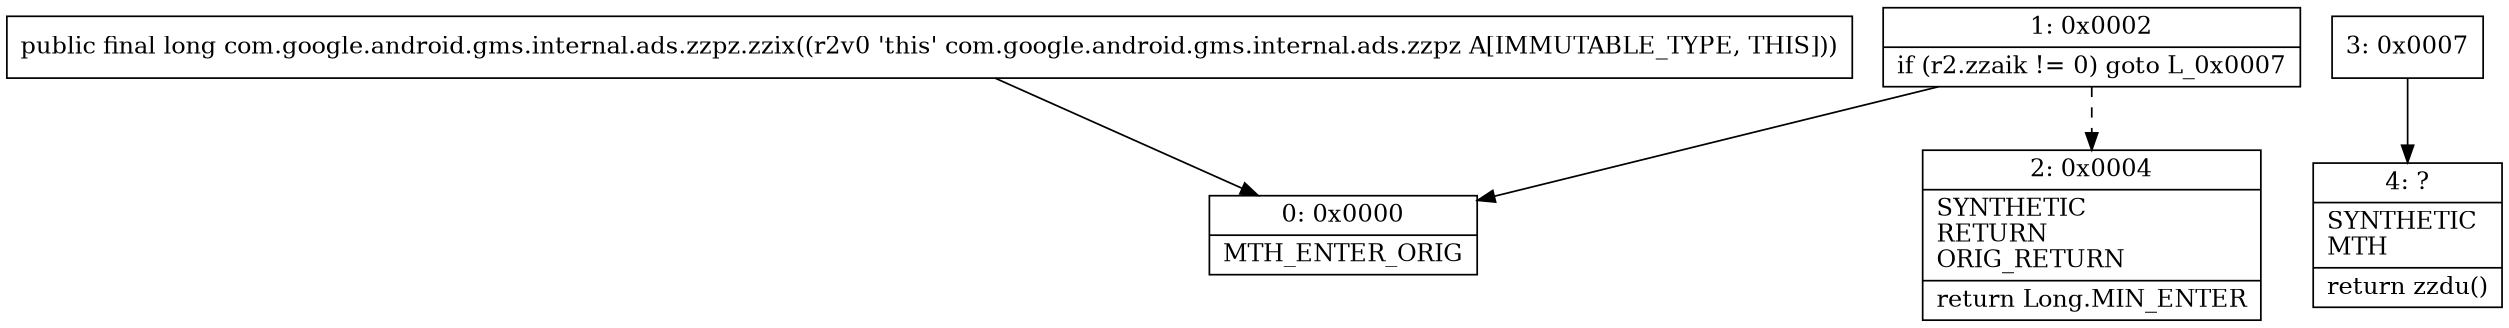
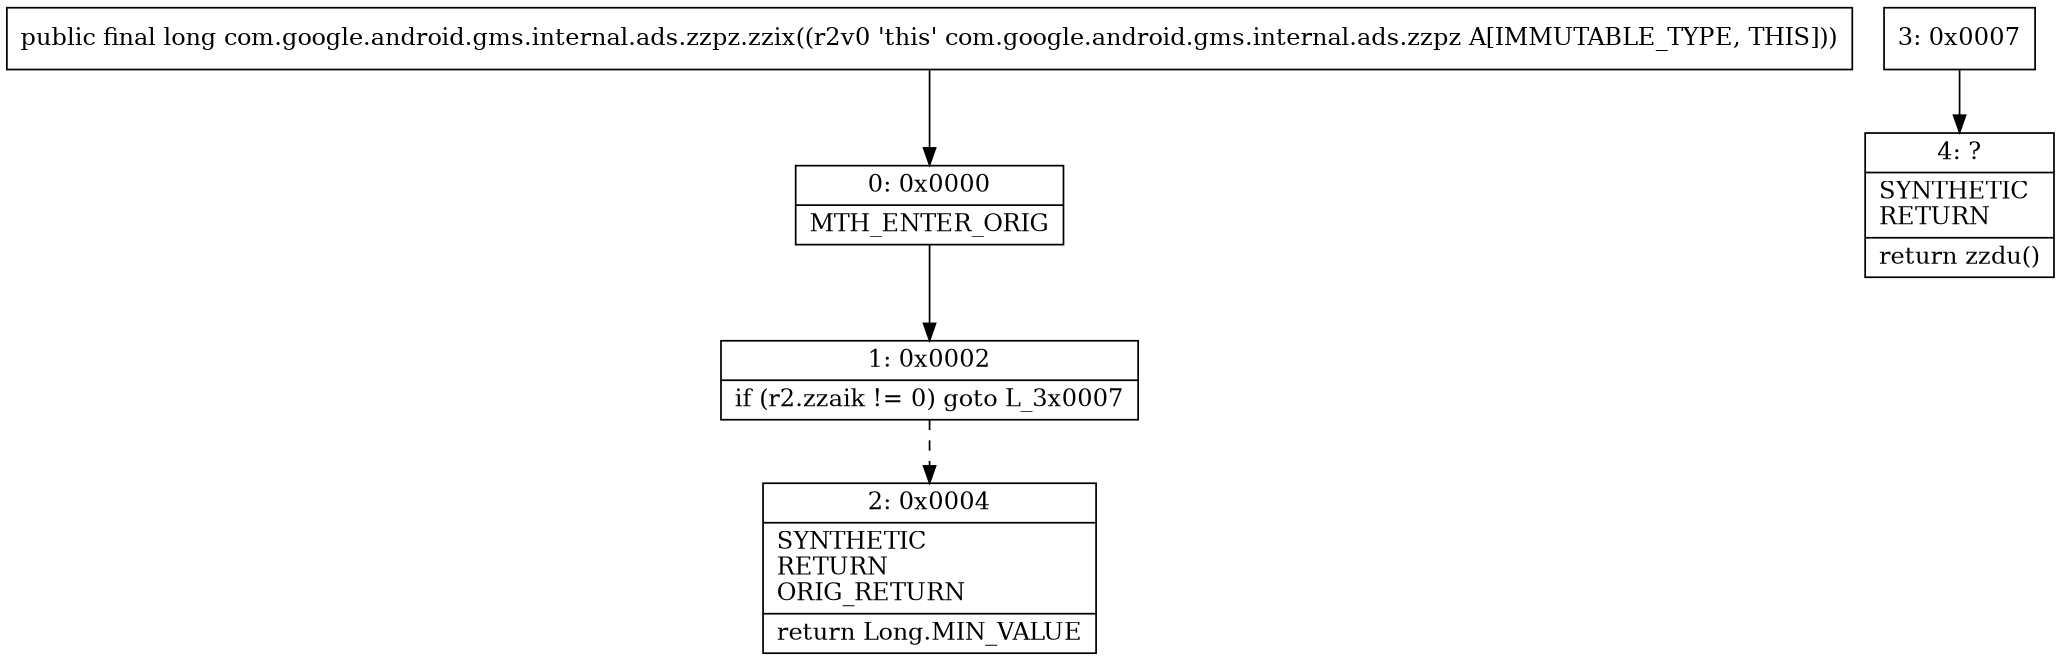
node "1: 0x0002": text "if (r2.zzaik != 0) goto L_0x0007" -> "if (r2.zzaik != 0) goto L_3x0007"
edge "1: 0x0002" -> "0: 0x0000": reversed
node "4: ?": text "MTH" -> "RETURN"
node "2: 0x0004": text "return Long.MIN_ENTER" -> "return Long.MIN_VALUE"
